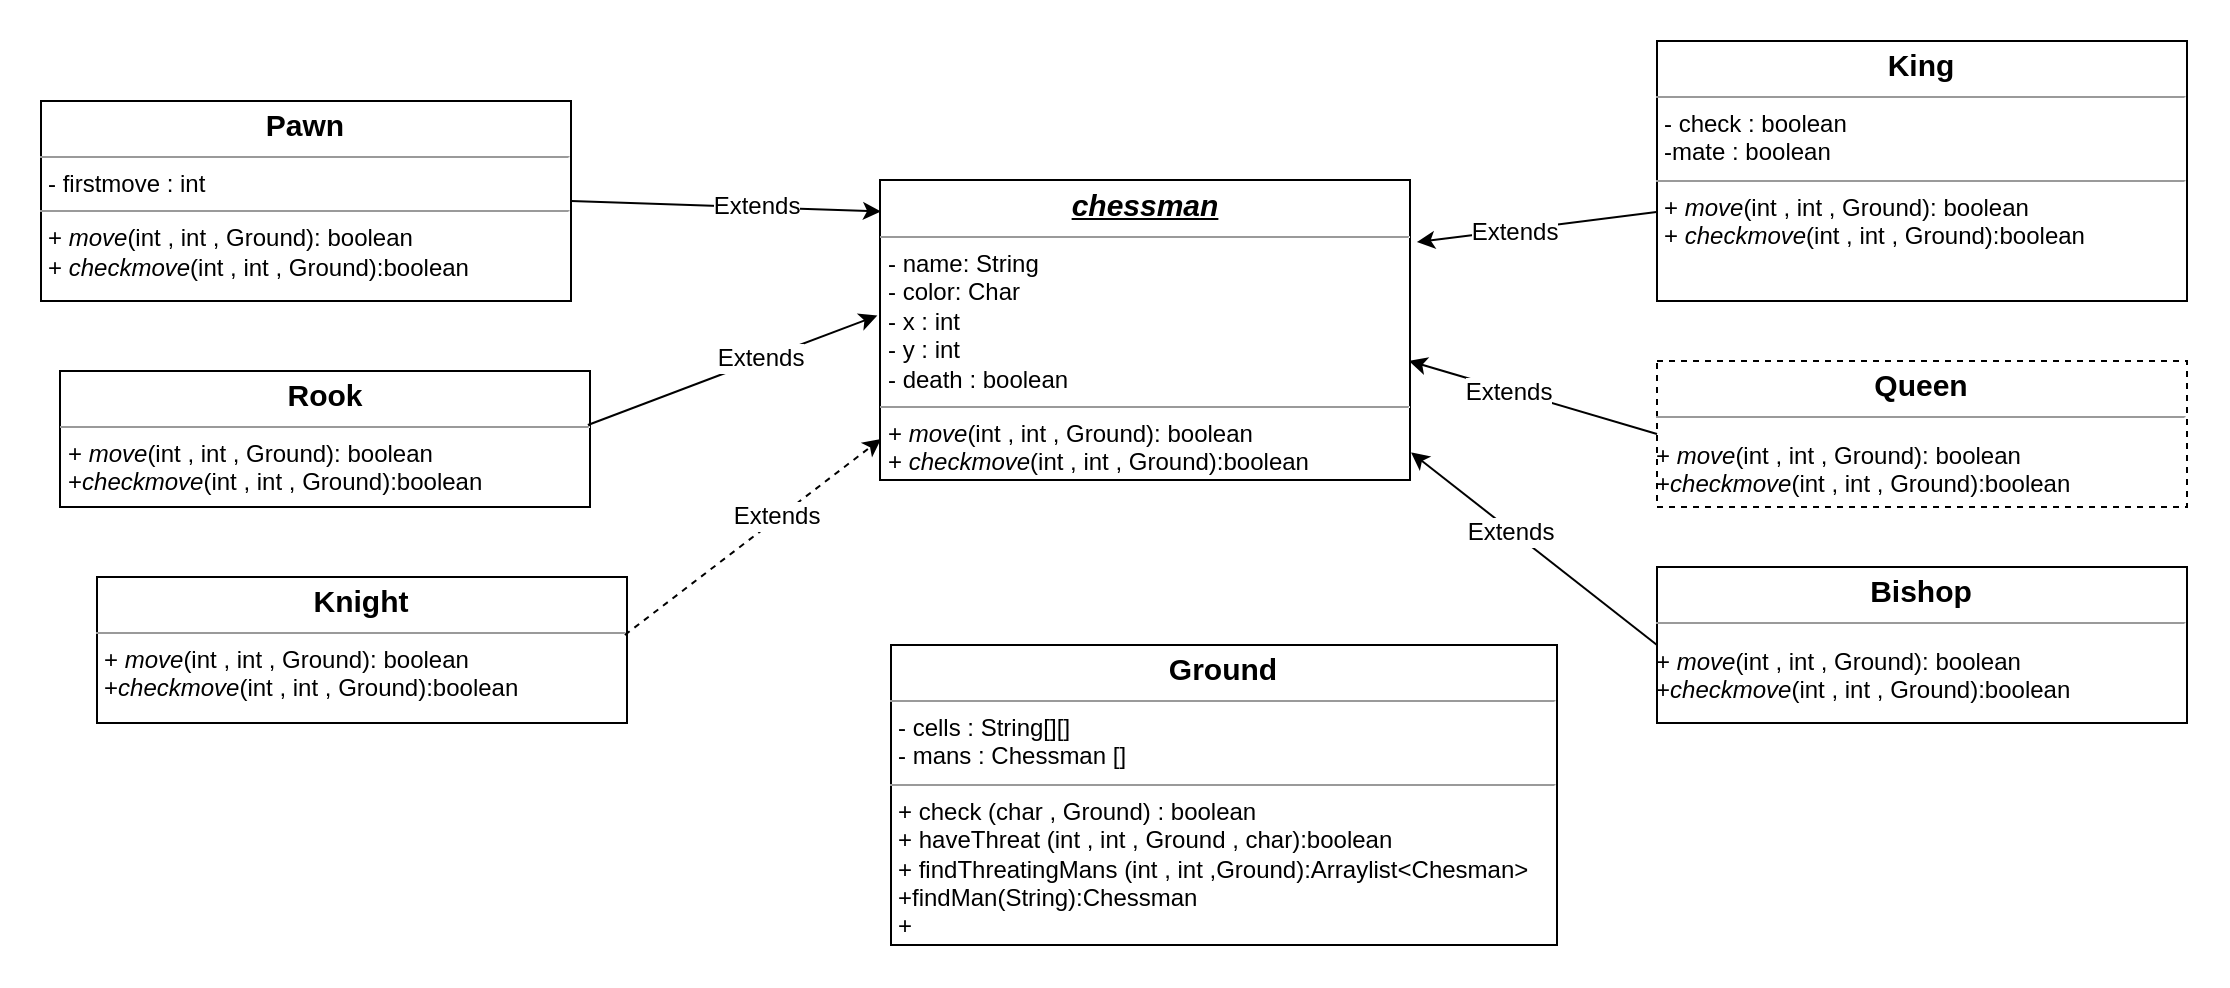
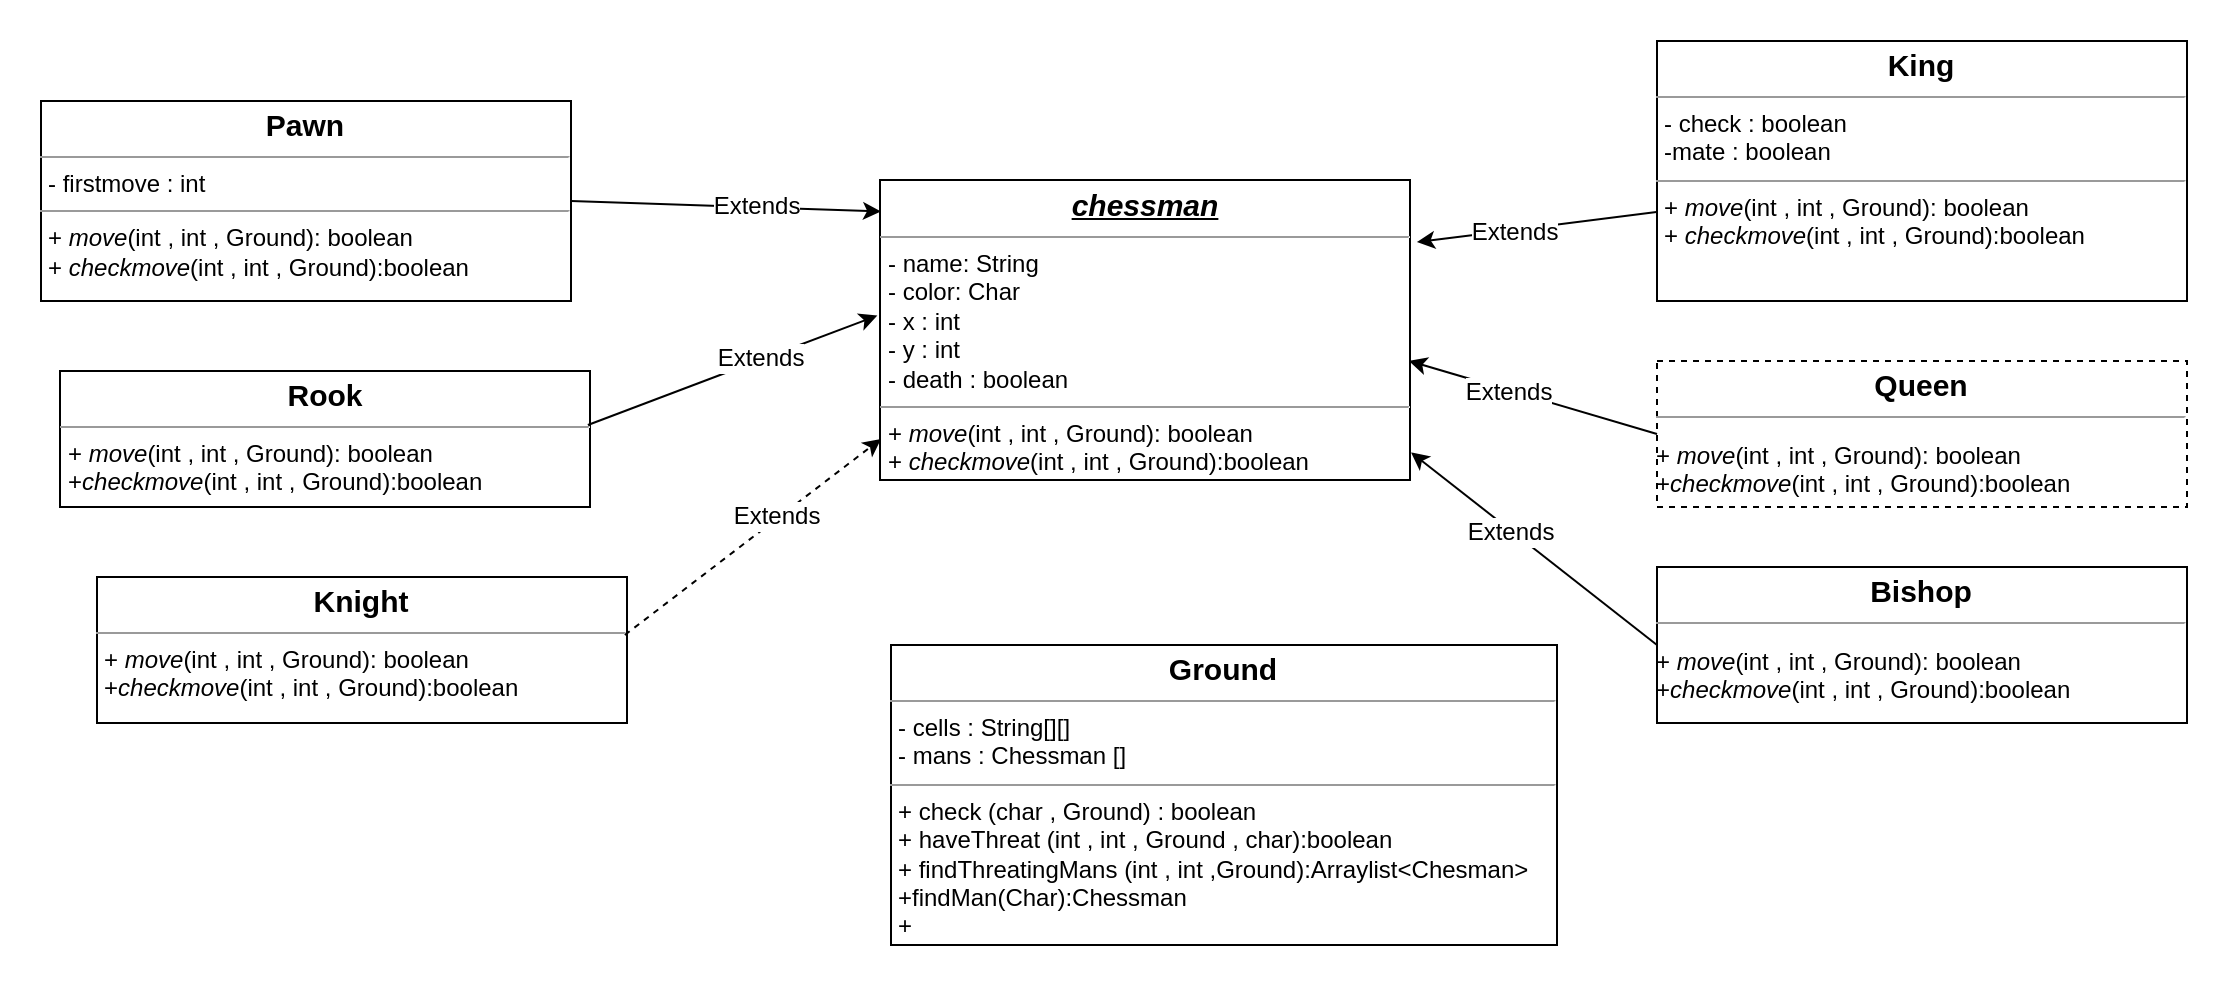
node "Ground - cells : String[][] - mans : Chessman [] + check (char , Ground) : boolean + haveThreat (int , int , Ground , char):boolean + findThreatingMans (int , int ,Ground):Arraylist<Chesman> +findMan(String):Chessman +": label "Ground - cells : String[][] - mans : Chessman [] + check (char , Ground) : boolean + haveThreat (int , int , Ground , char):boolean + findThreatingMans (int , int ,Ground):Arraylist<Chesman> +findMan(String):Chessman +" -> "Ground - cells : String[][] - mans : Chessman [] + check (char , Ground) : boolean + haveThreat (int , int , Ground , char):boolean + findThreatingMans (int , int ,Ground):Arraylist<Chesman> +findMan(Char):Chessman +"
